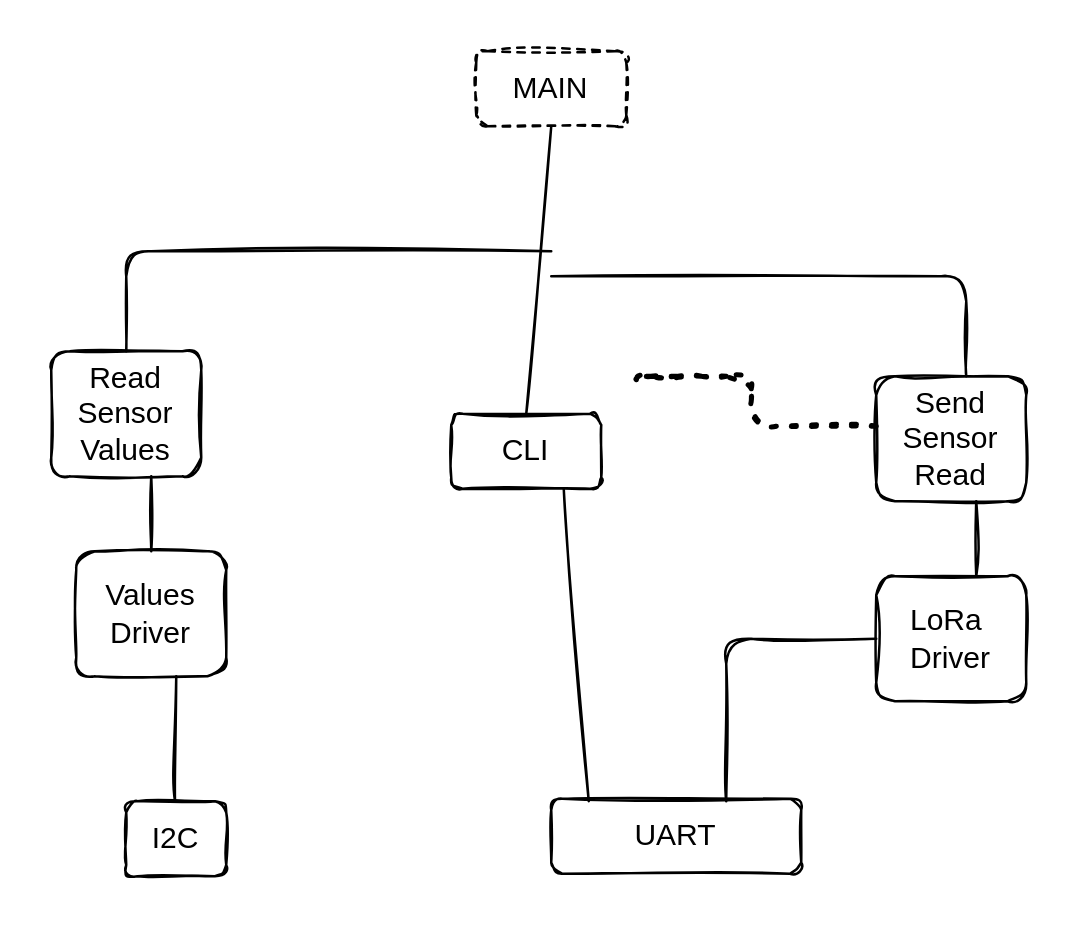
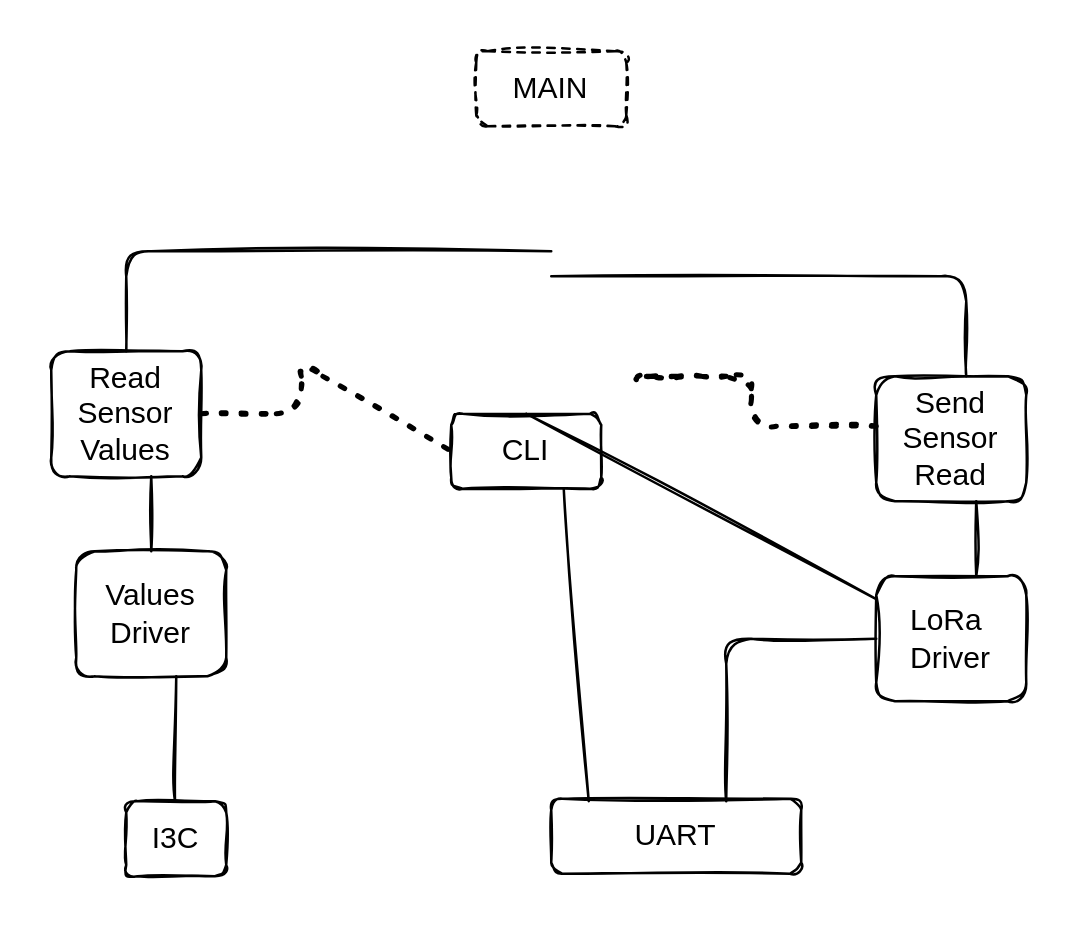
edge "MAIN" -- "CLI": now "LoRa Driver" -- "CLI"
edge "Read Sensor Values" -- "CLI": added
node "I2C": label "I2C" -> "I3C"
